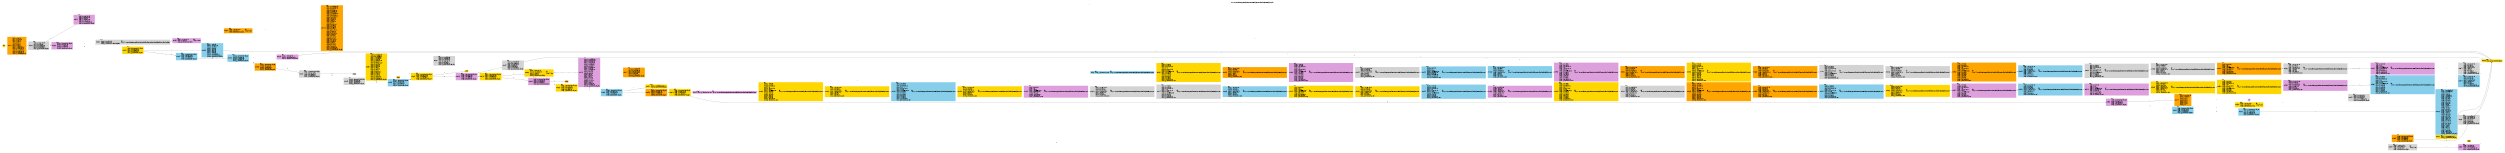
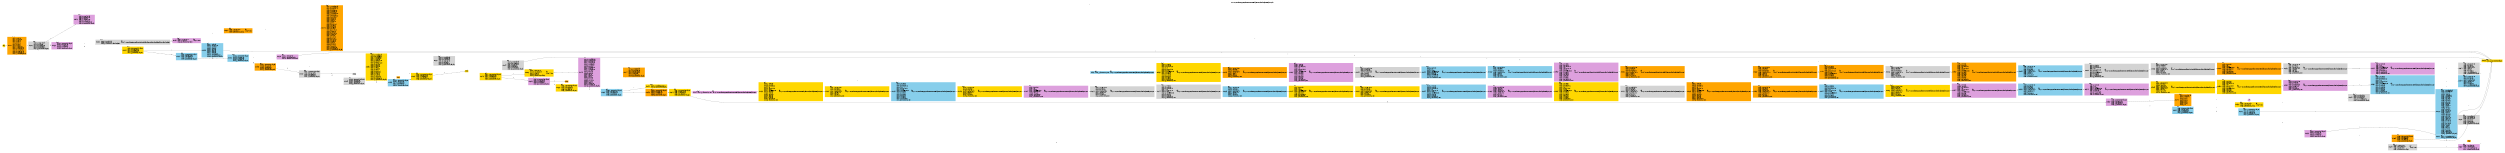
node "0x401df2 [52]": removed
node "0x401e4a [44]": fillcolor lightgrey -> orange
node "0x40152b [25]": removed
node "0x401625 [25]": added
node "0x401c79 [12]": fillcolor gold -> skyblue
